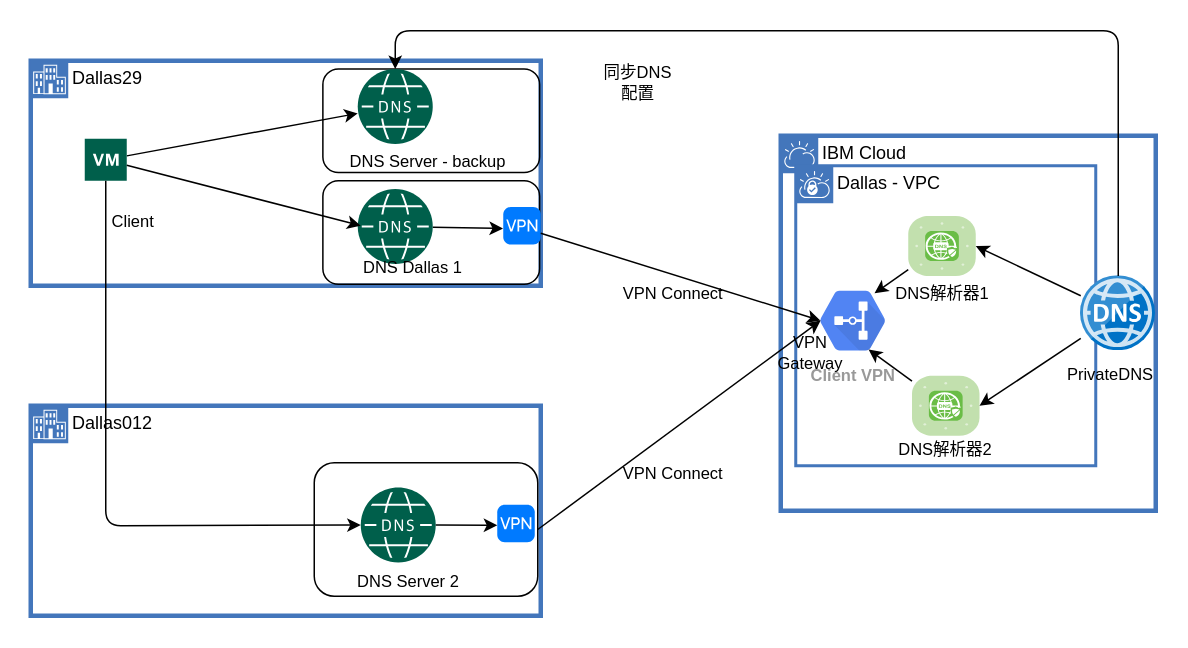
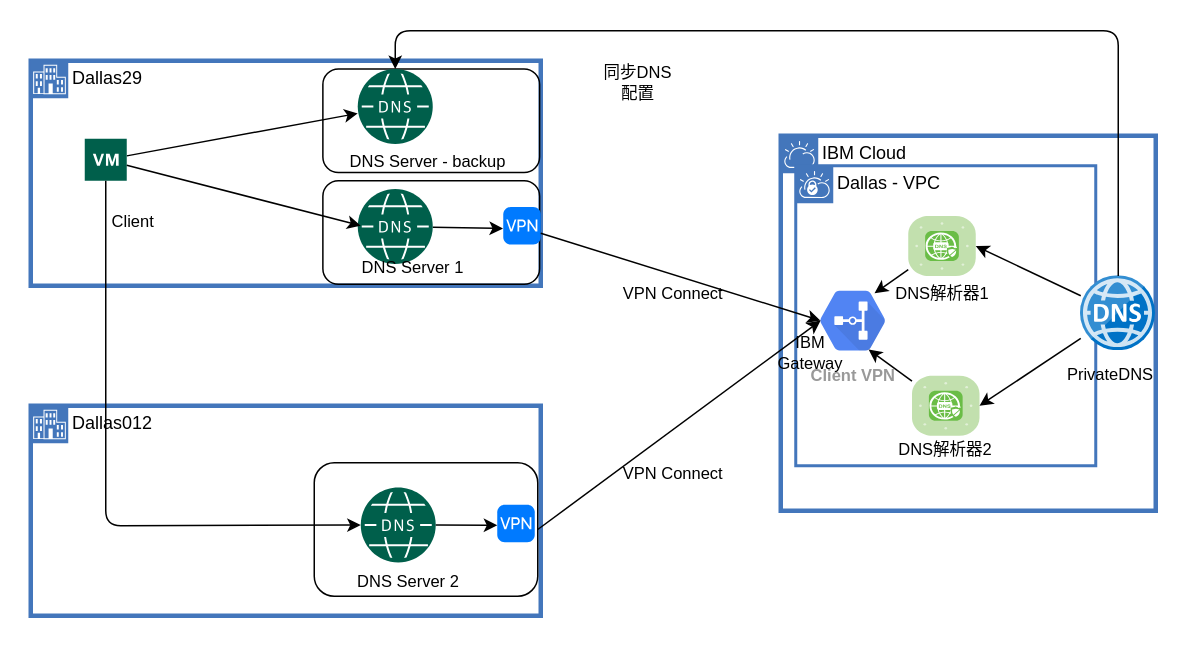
node "DNS Dallas 1": label "DNS Dallas 1" -> "DNS Server 1"
node "VPN Gateway": label "VPN Gateway" -> "IBM Gateway"
